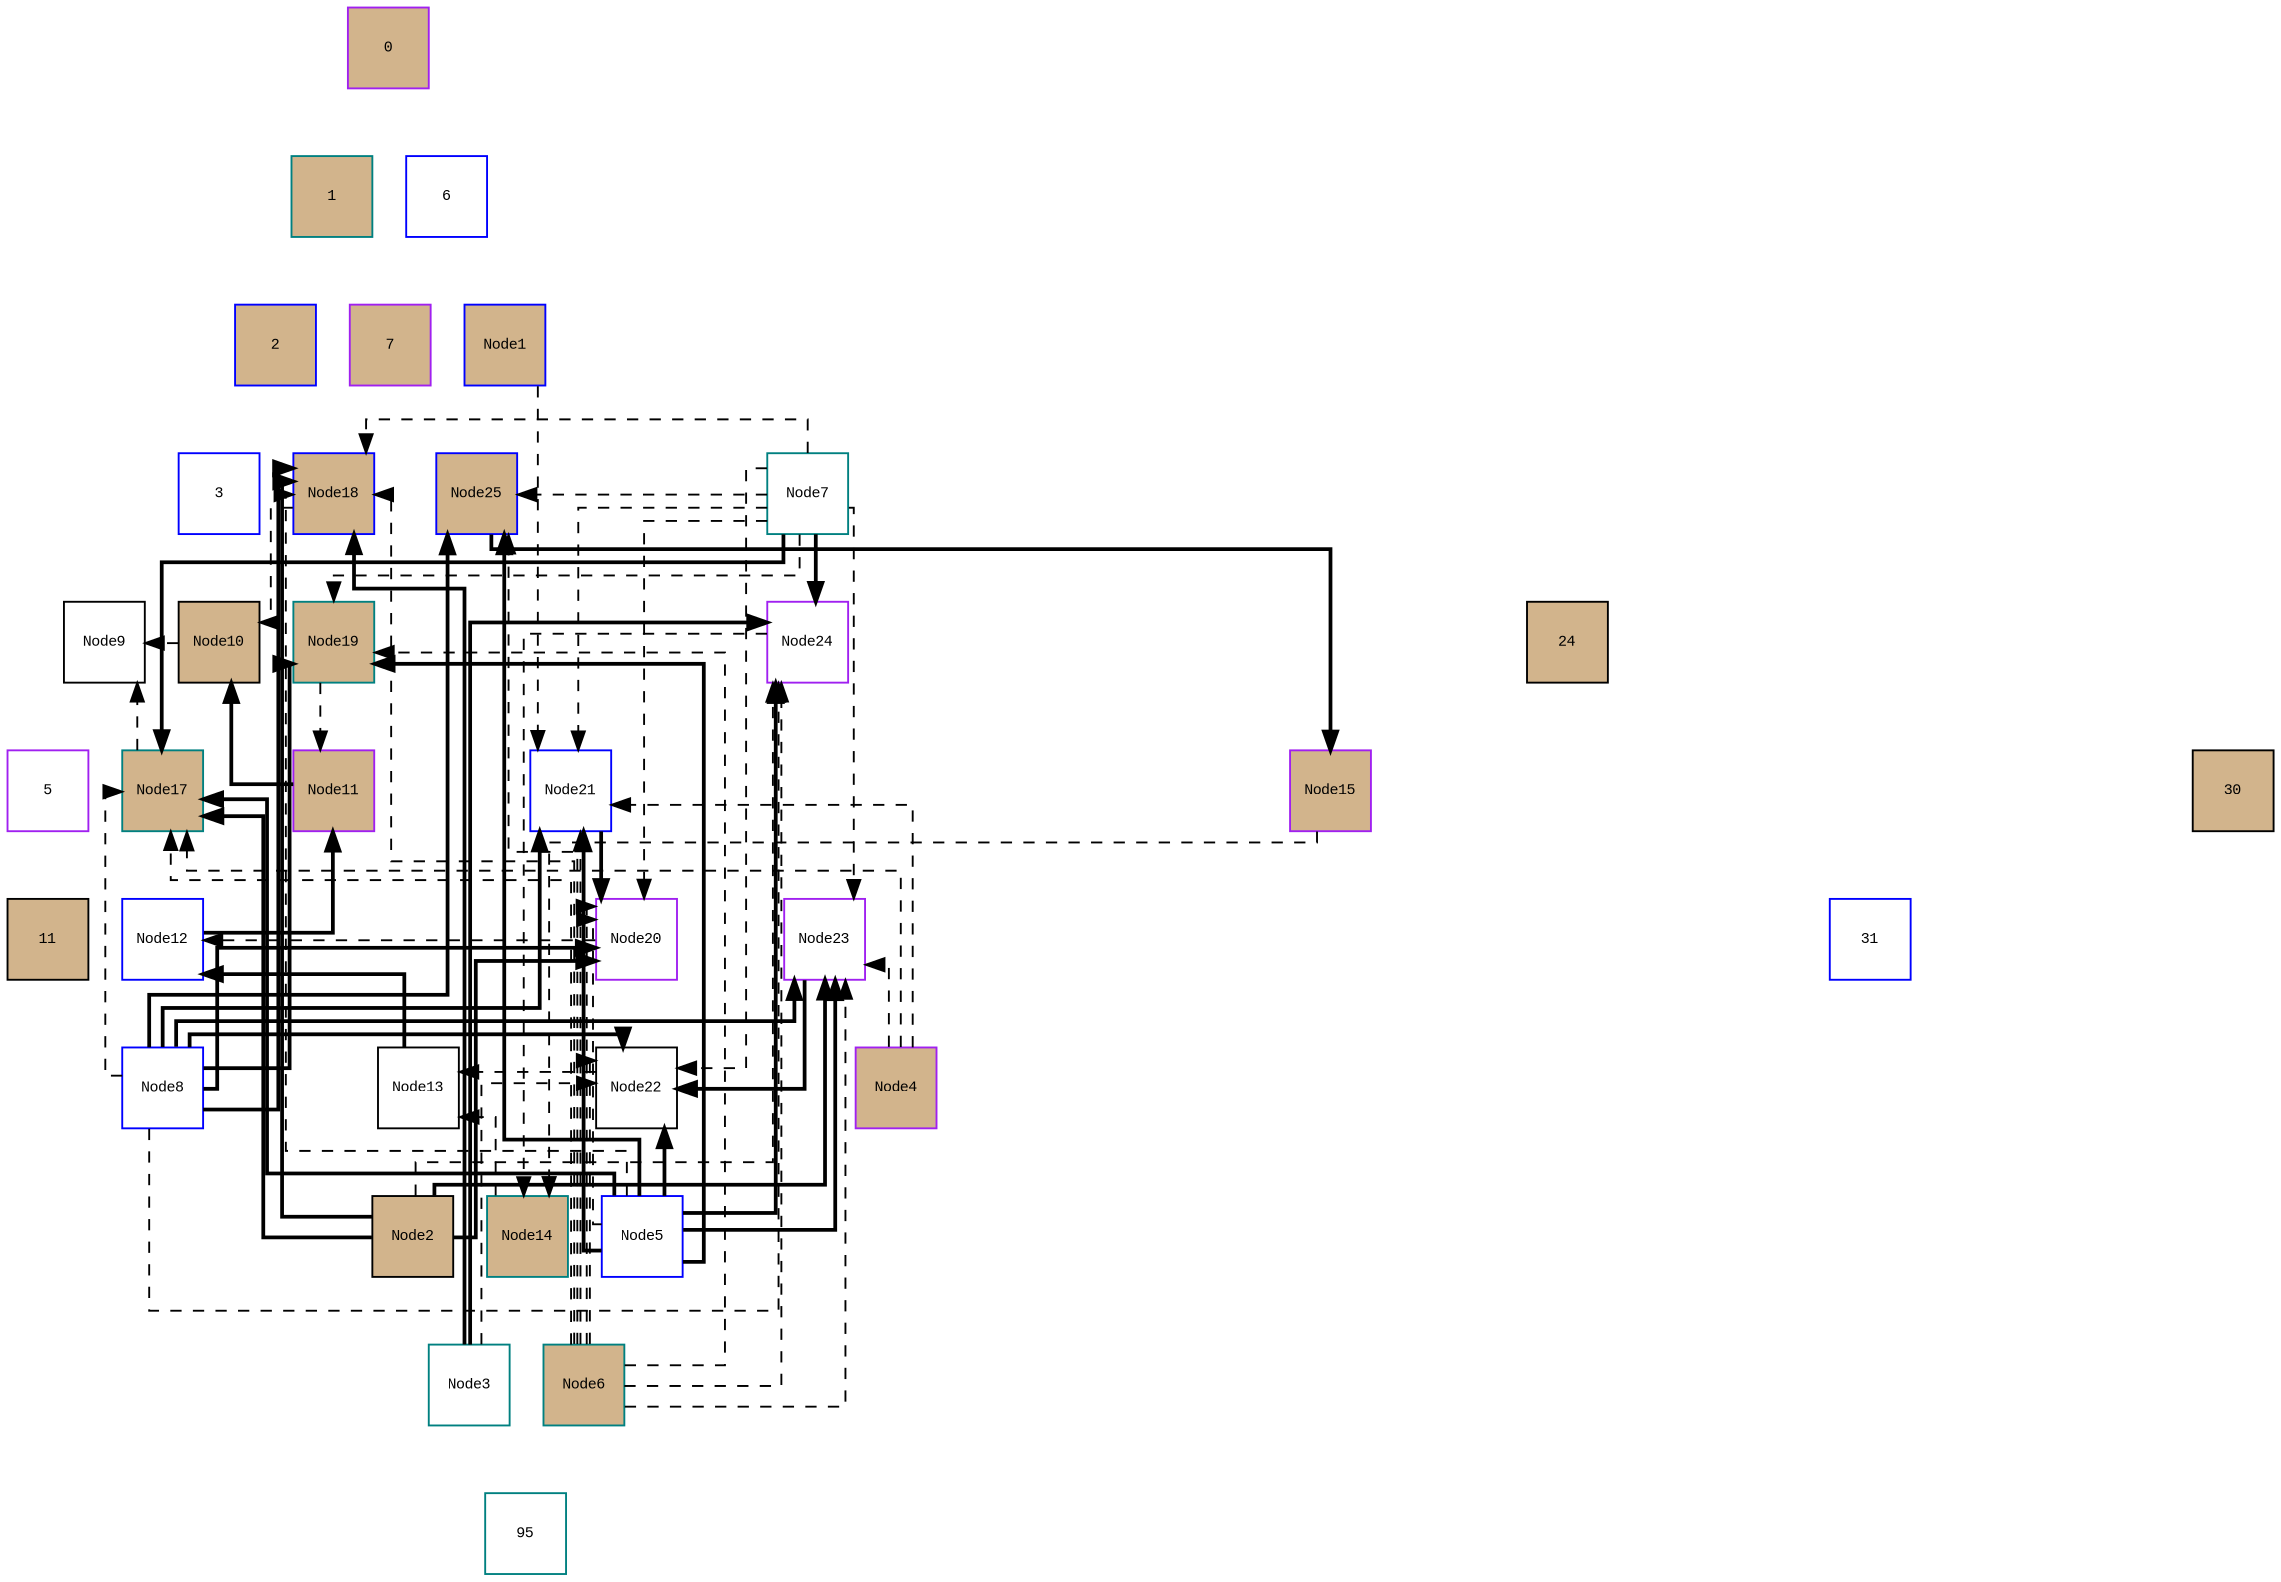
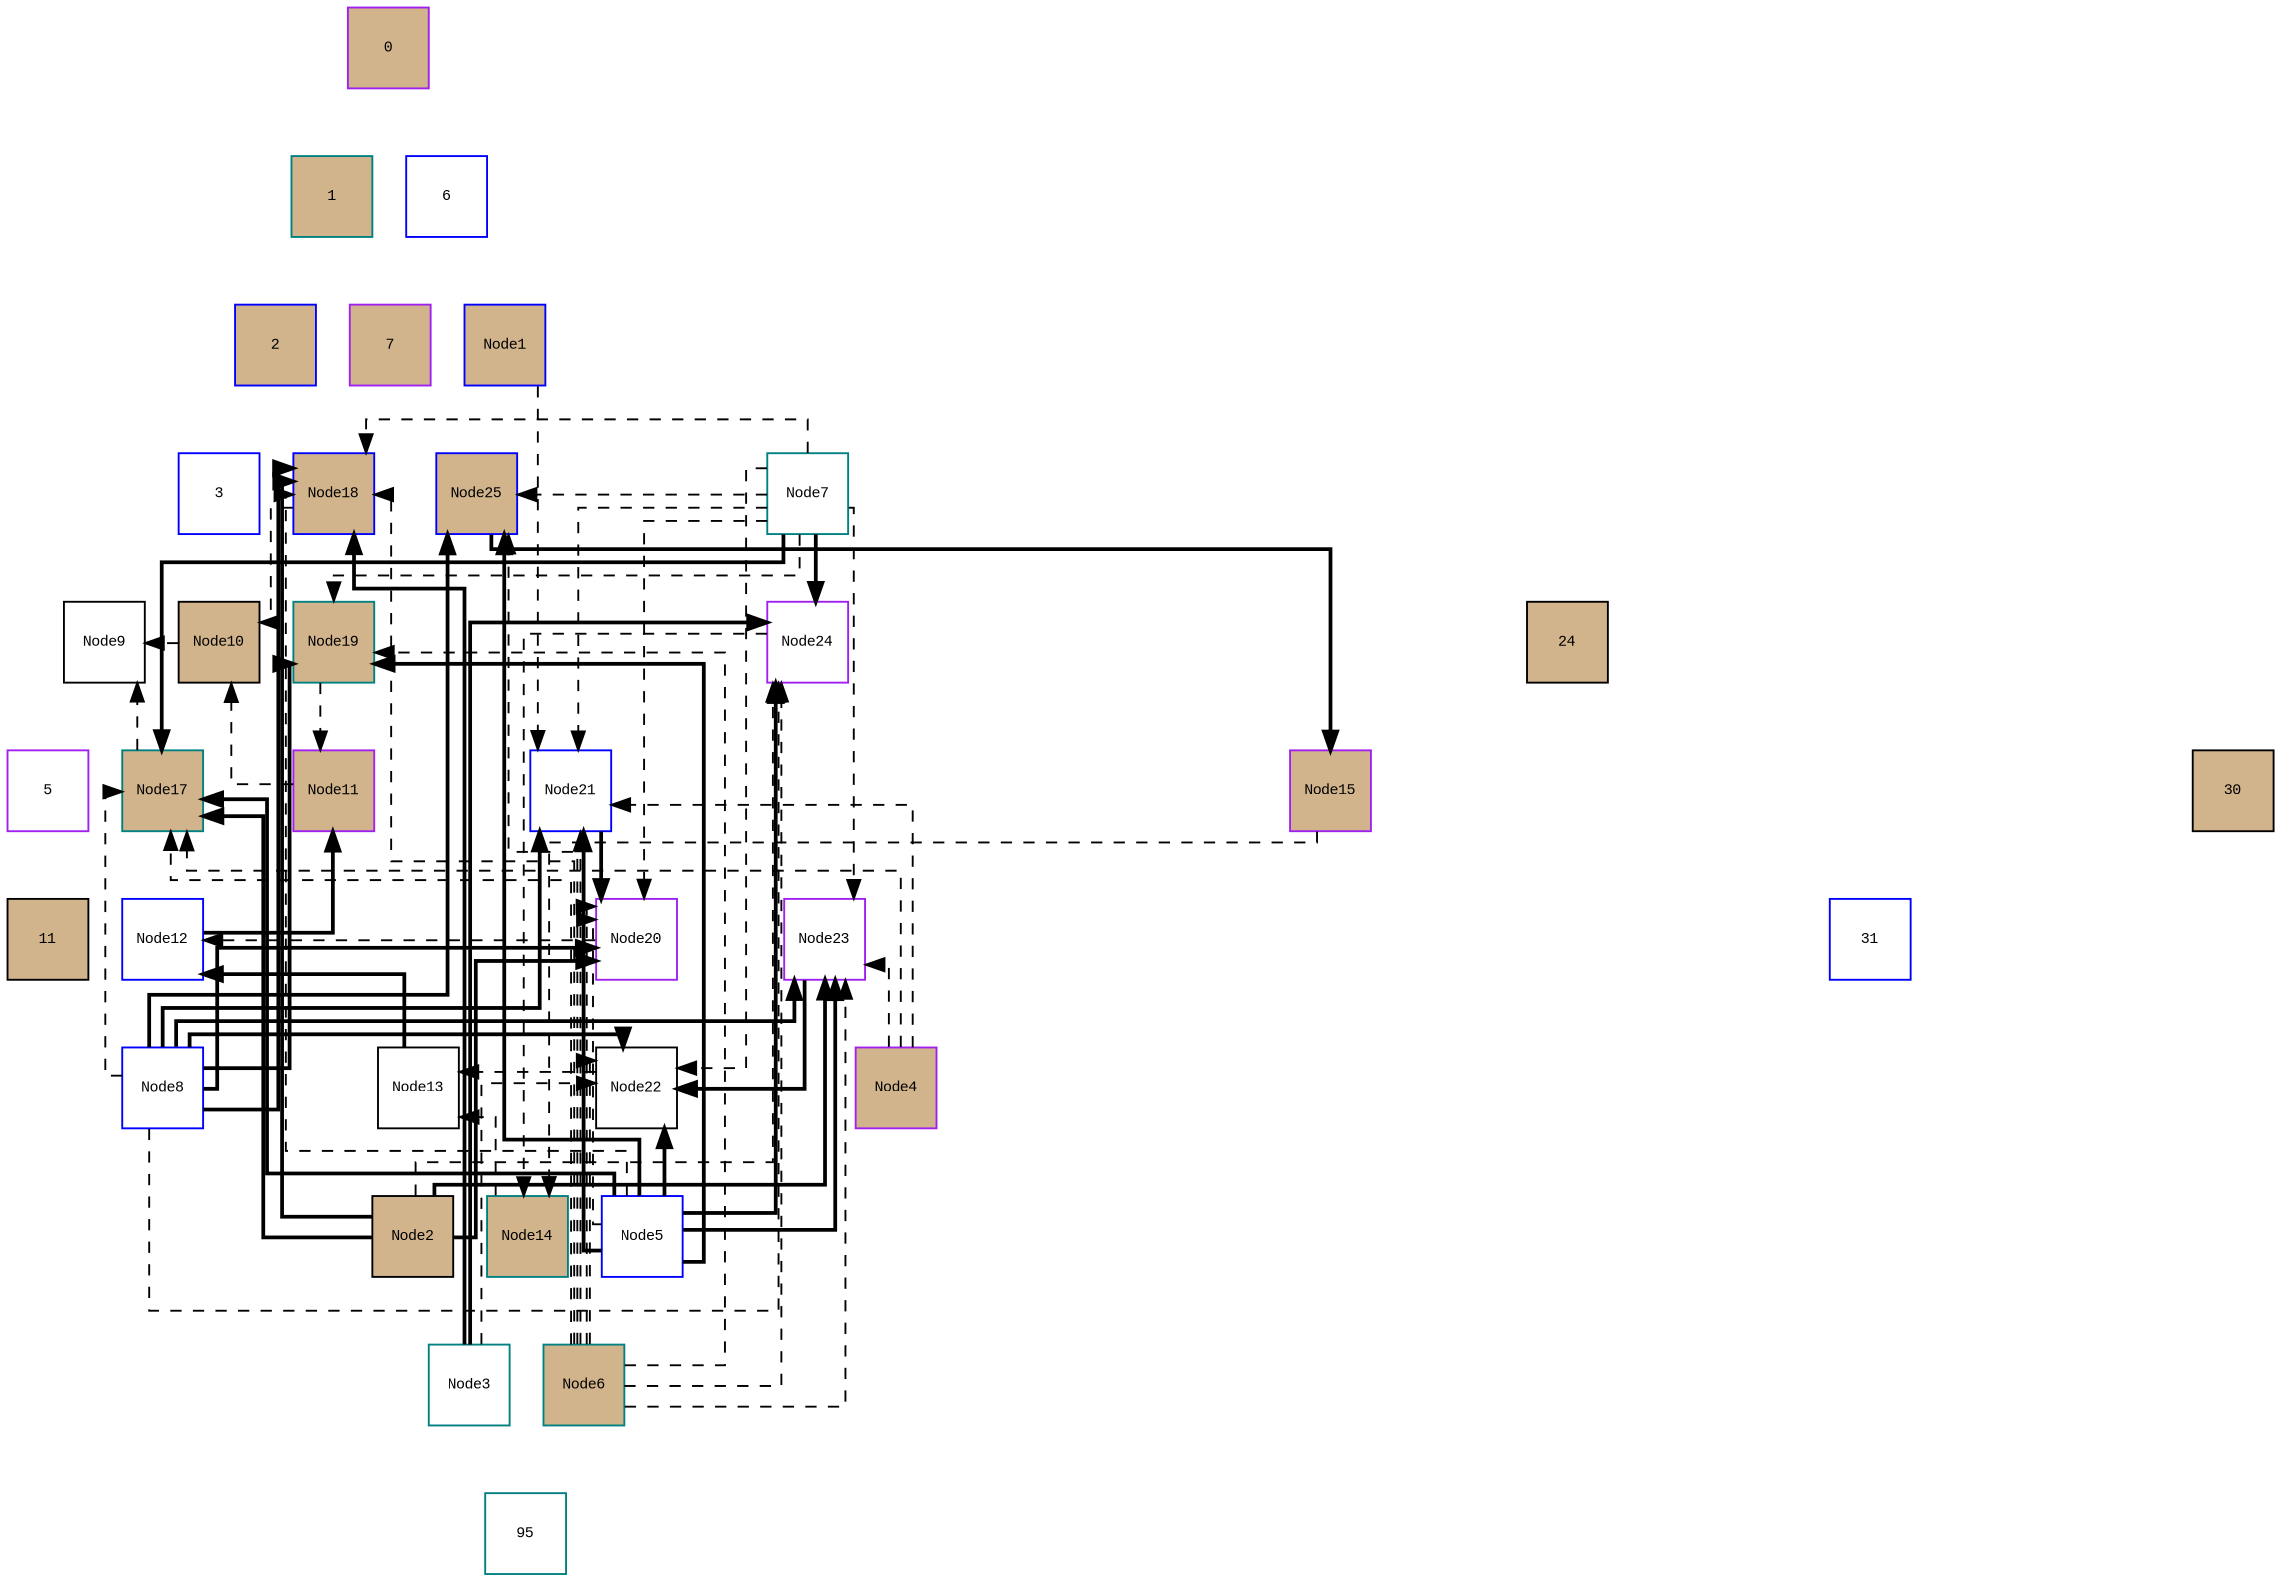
edge "Node11" -> "Node10": style bold -> dashed
